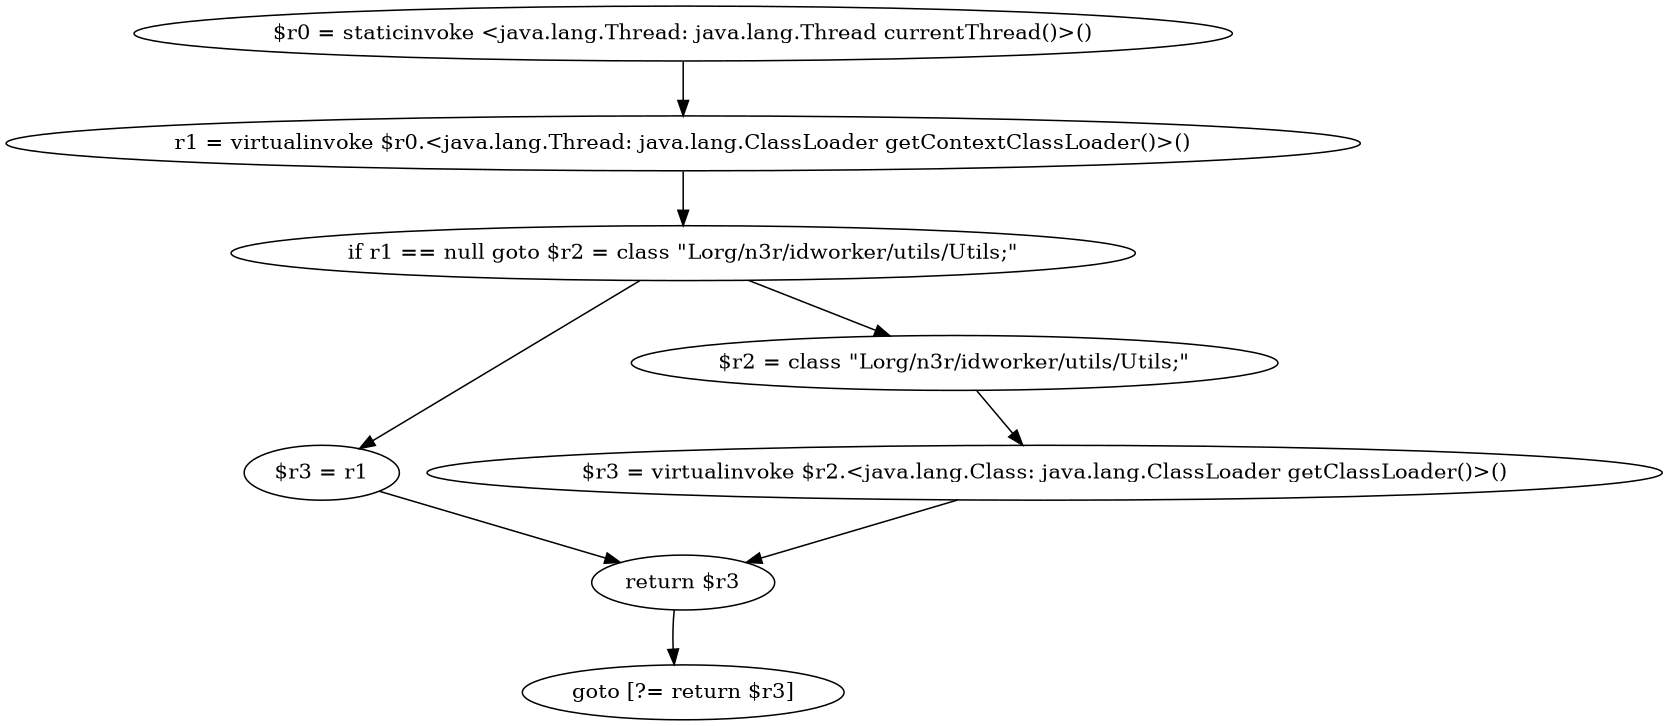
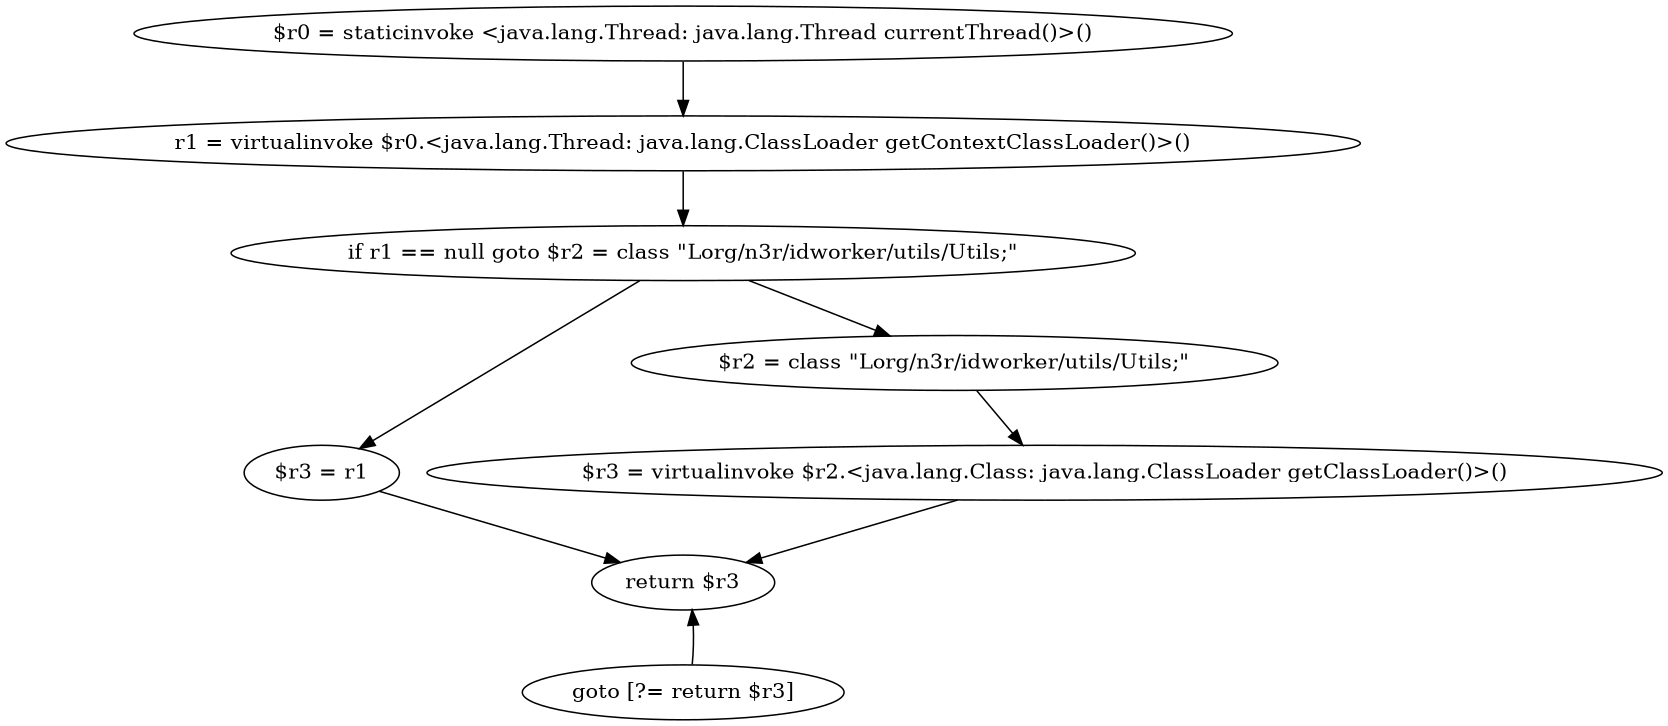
edge "return $r3" -> "goto [?= return $r3]": reversed
